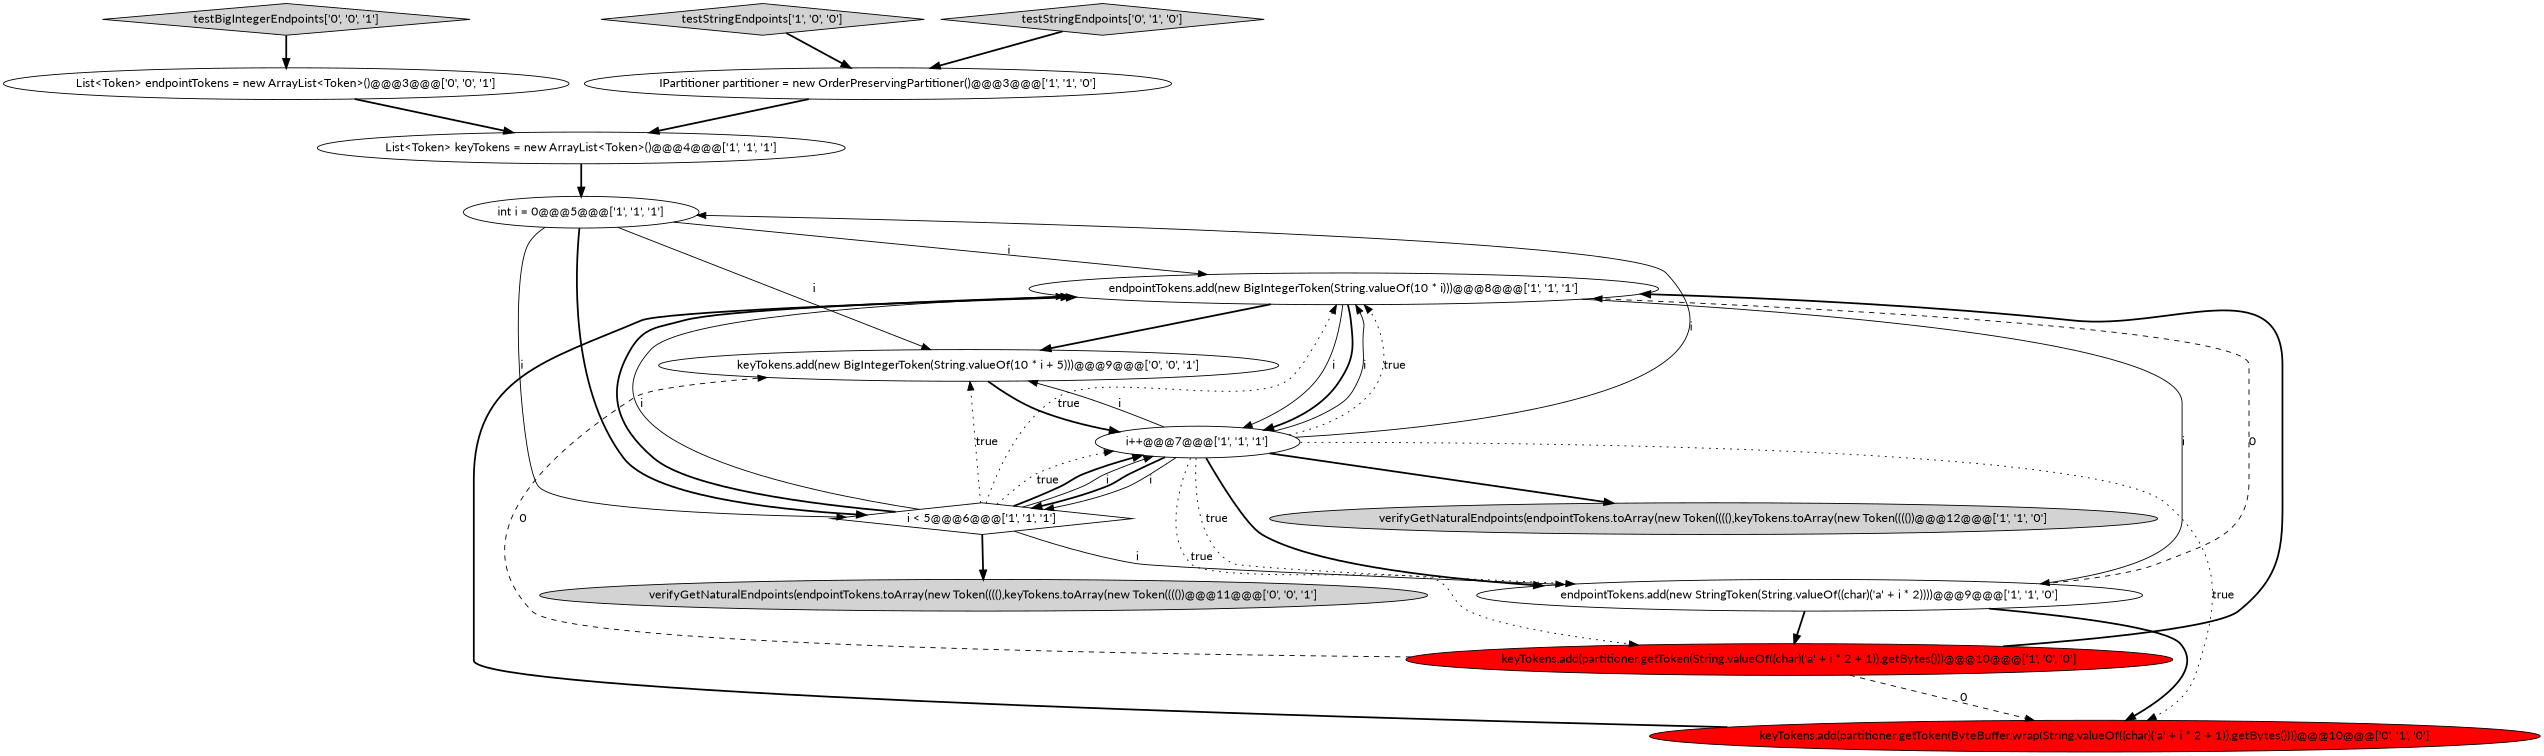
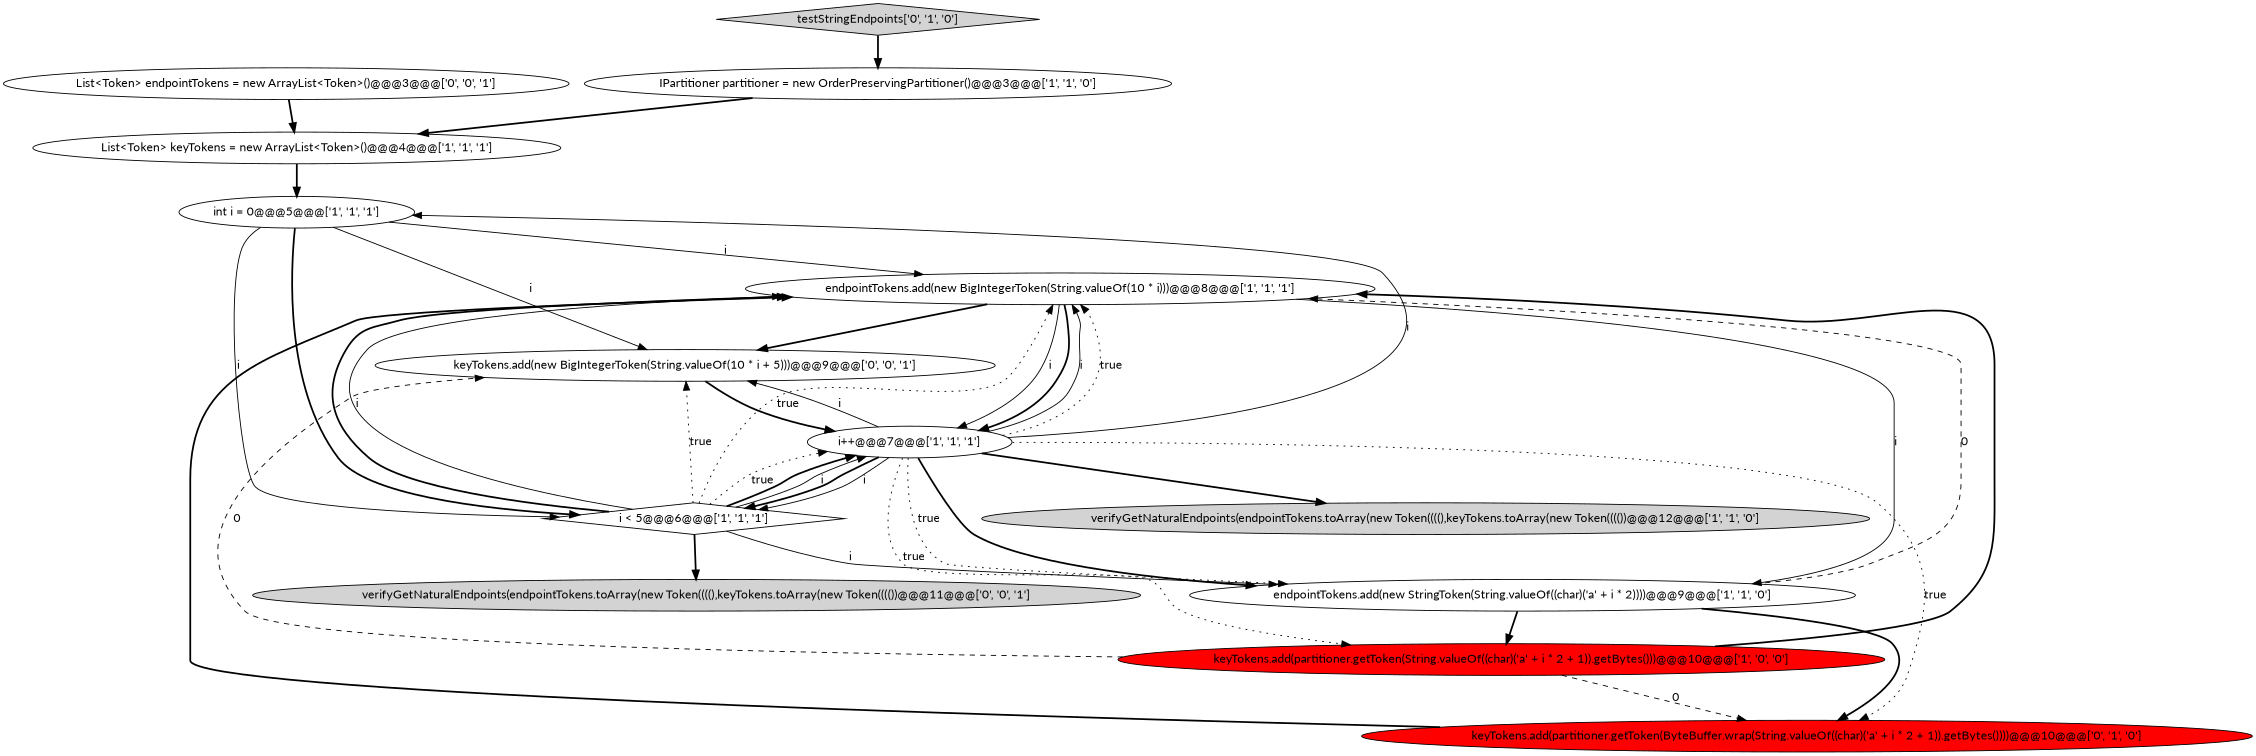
node "testBigIntegerEndpoints['0', '0', '1']": removed
node "testStringEndpoints['1', '0', '0']": removed
